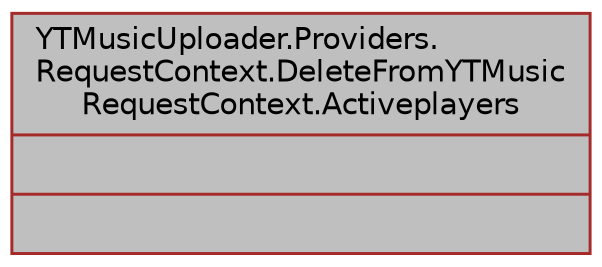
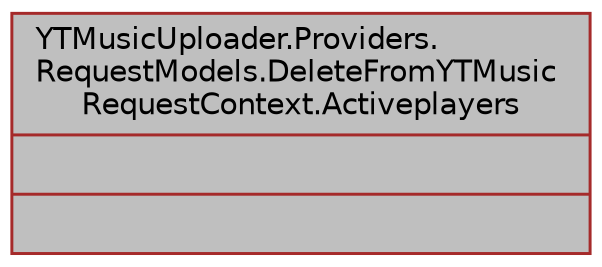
node "YTMusicUploader.Providers.": text "RequestContext.DeleteFromYTMusic" -> "RequestModels.DeleteFromYTMusic"
